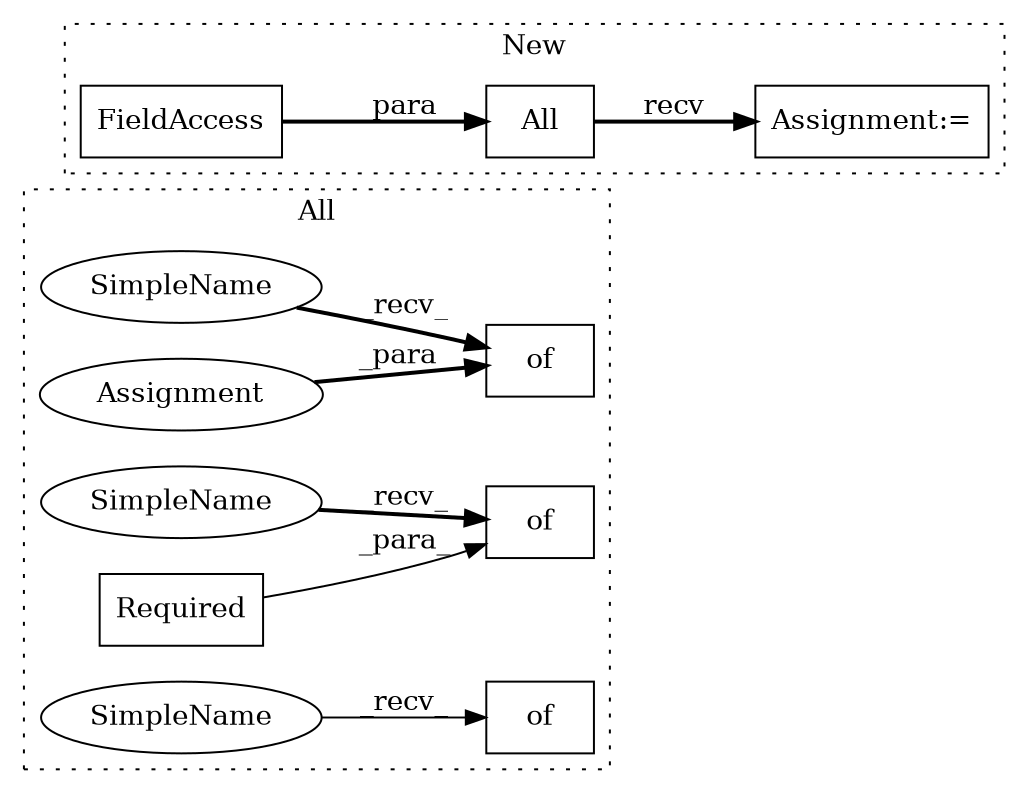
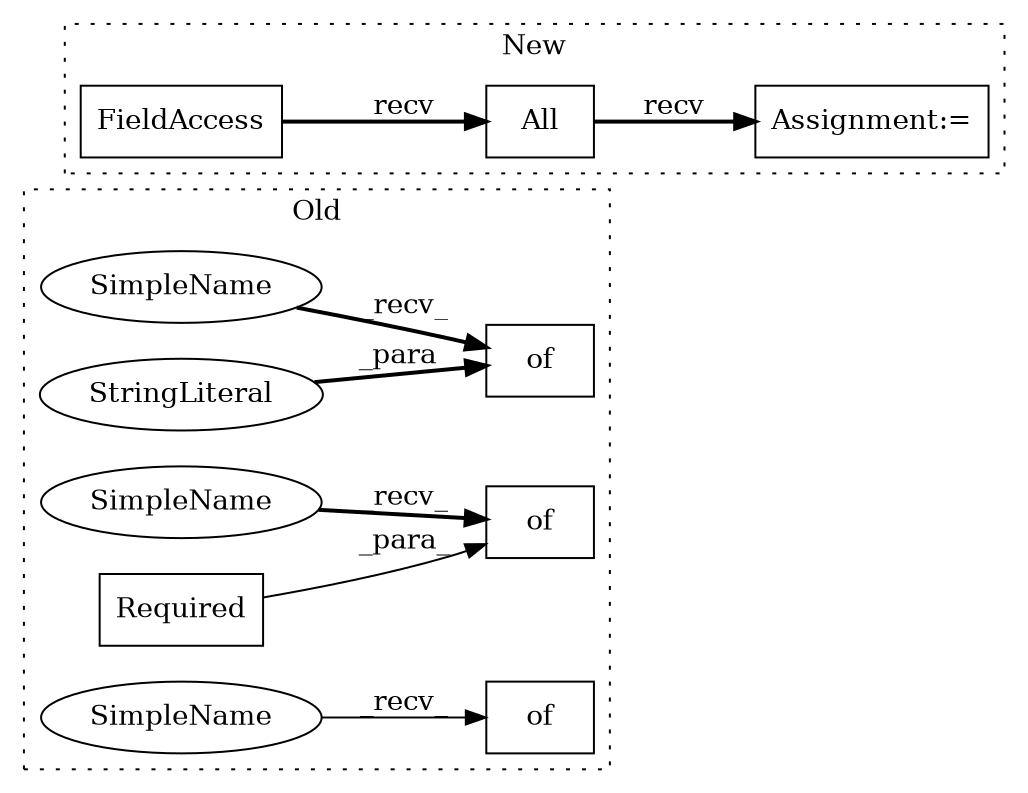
edge "FieldAccess" -> "All": label "_para_" -> "_recv_"
cluster "All": label "All" -> "Old"
node "Assignment": label "Assignment" -> "StringLiteral"
